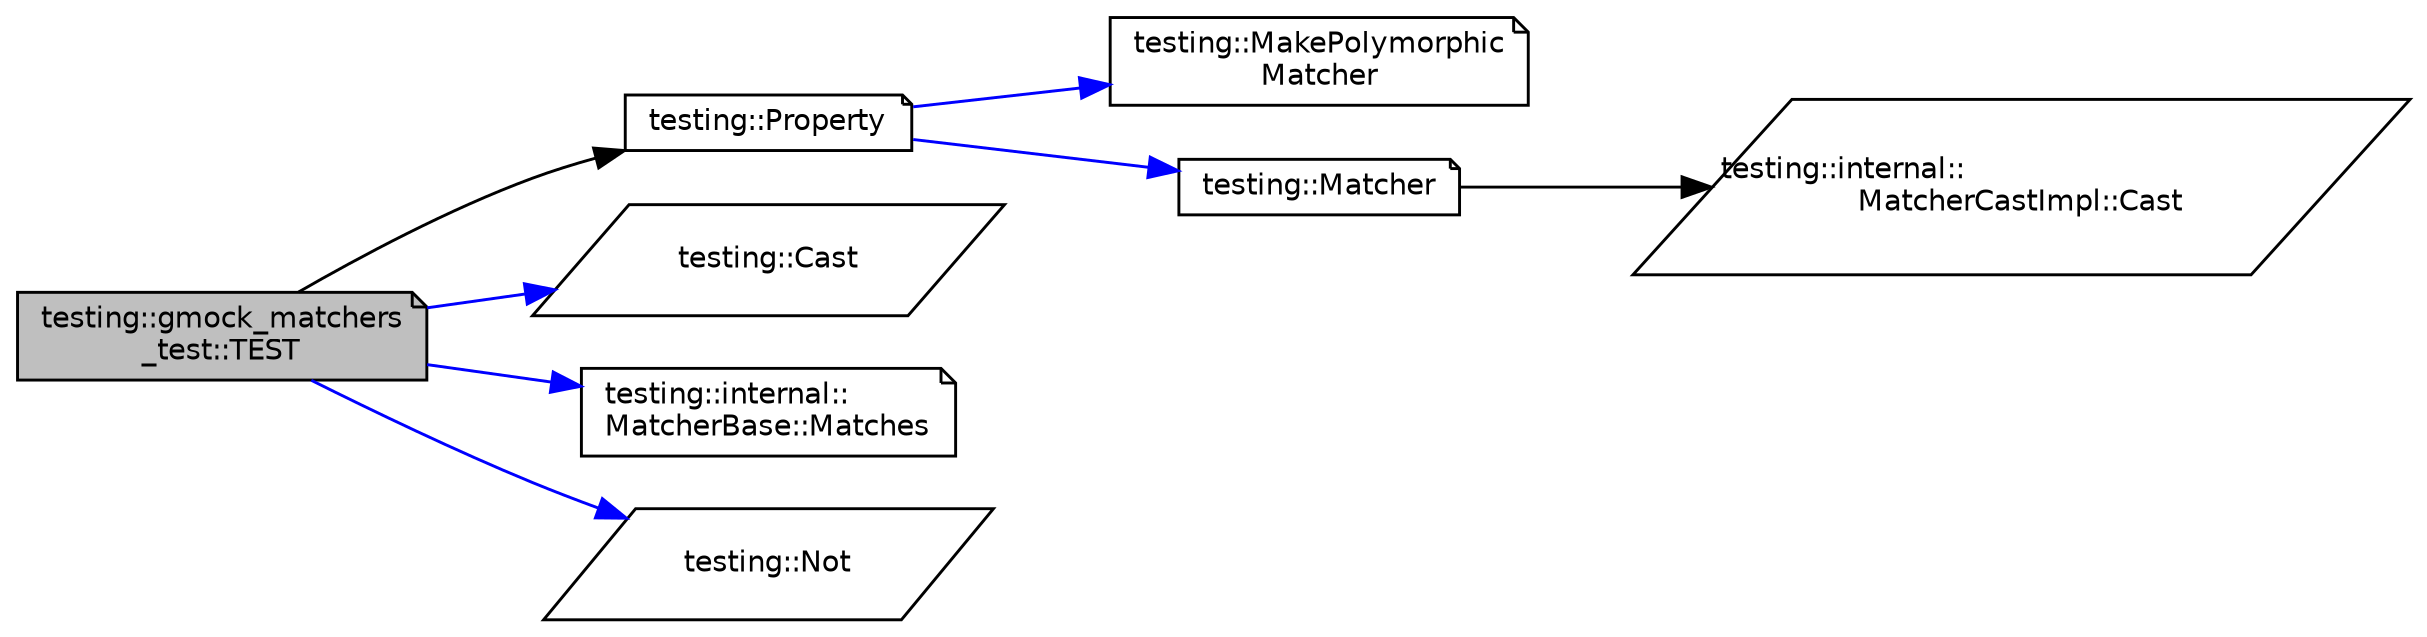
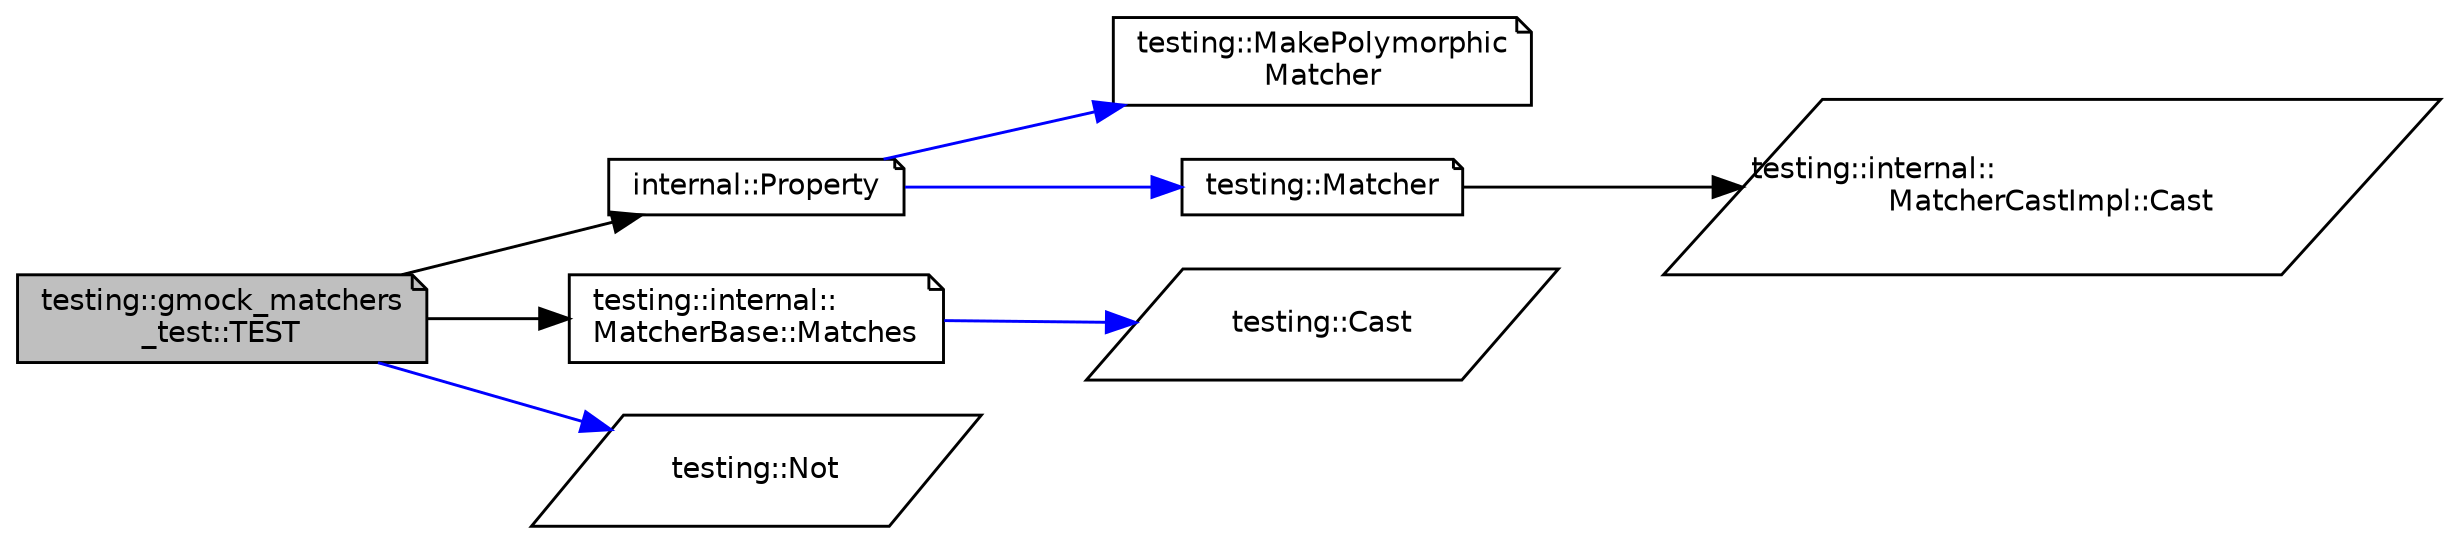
node "testing::Property": label "testing::Property" -> "internal::Property"
edge "testing::gmock_matchers _test::TEST" -> "testing::Cast": now "testing::internal:: MatcherBase::Matches" -> "testing::Cast"
edge "testing::gmock_matchers _test::TEST" -> "testing::internal:: MatcherBase::Matches": color blue -> black
